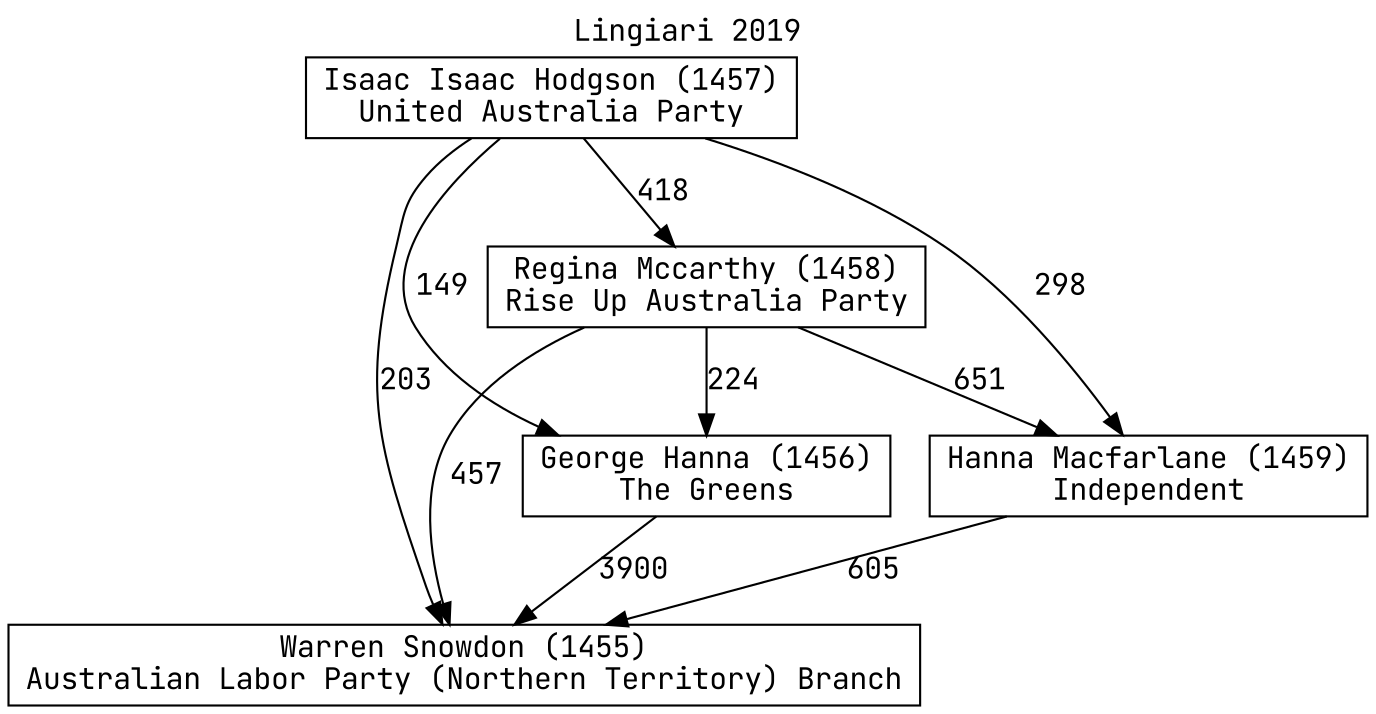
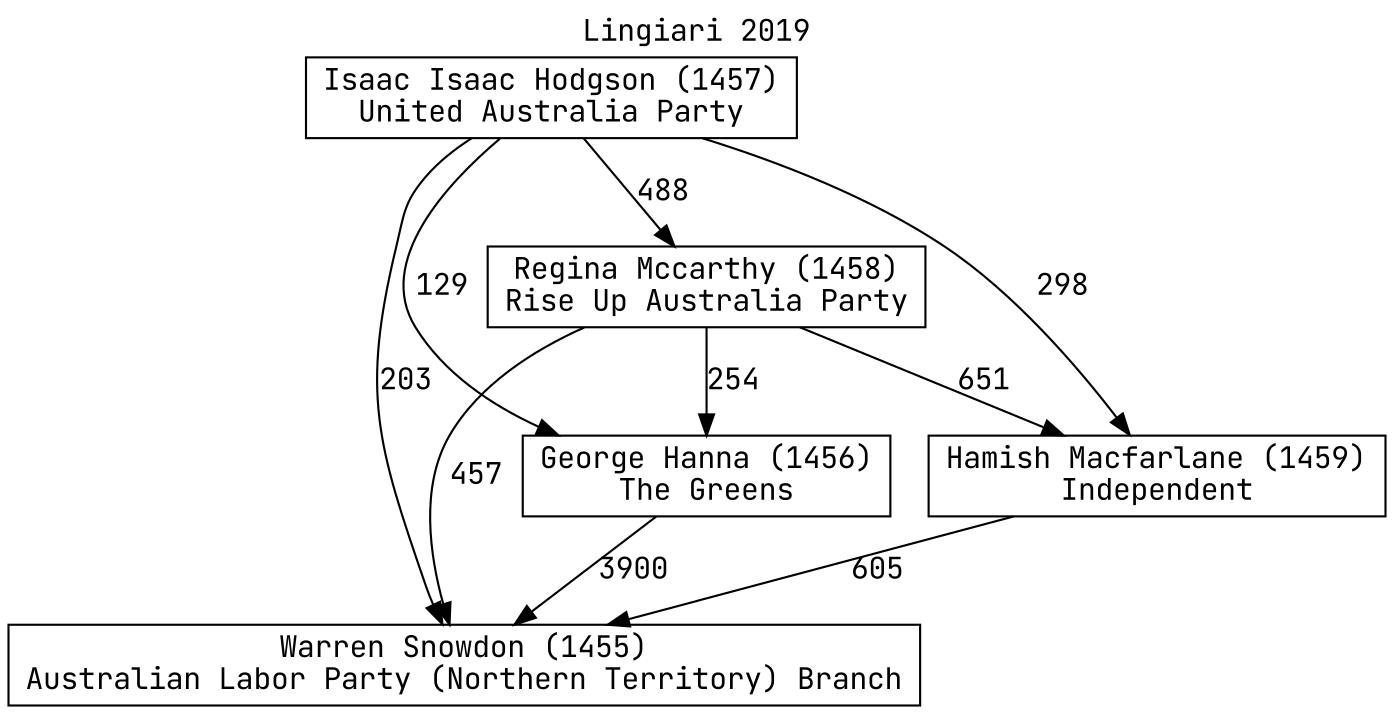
edge "Isaac Isaac Hodgson (1457) United Australia Party" -> "Regina Mccarthy (1458) Rise Up Australia Party": label "418" -> "488"
edge "Isaac Isaac Hodgson (1457) United Australia Party" -> "George Hanna (1456) The Greens": label "149" -> "129"
edge "Regina Mccarthy (1458) Rise Up Australia Party" -> "George Hanna (1456) The Greens": label "224" -> "254"
node "Hanna Macfarlane (1459) Independent": label "Hanna Macfarlane (1459) Independent" -> "Hamish Macfarlane (1459) Independent"
